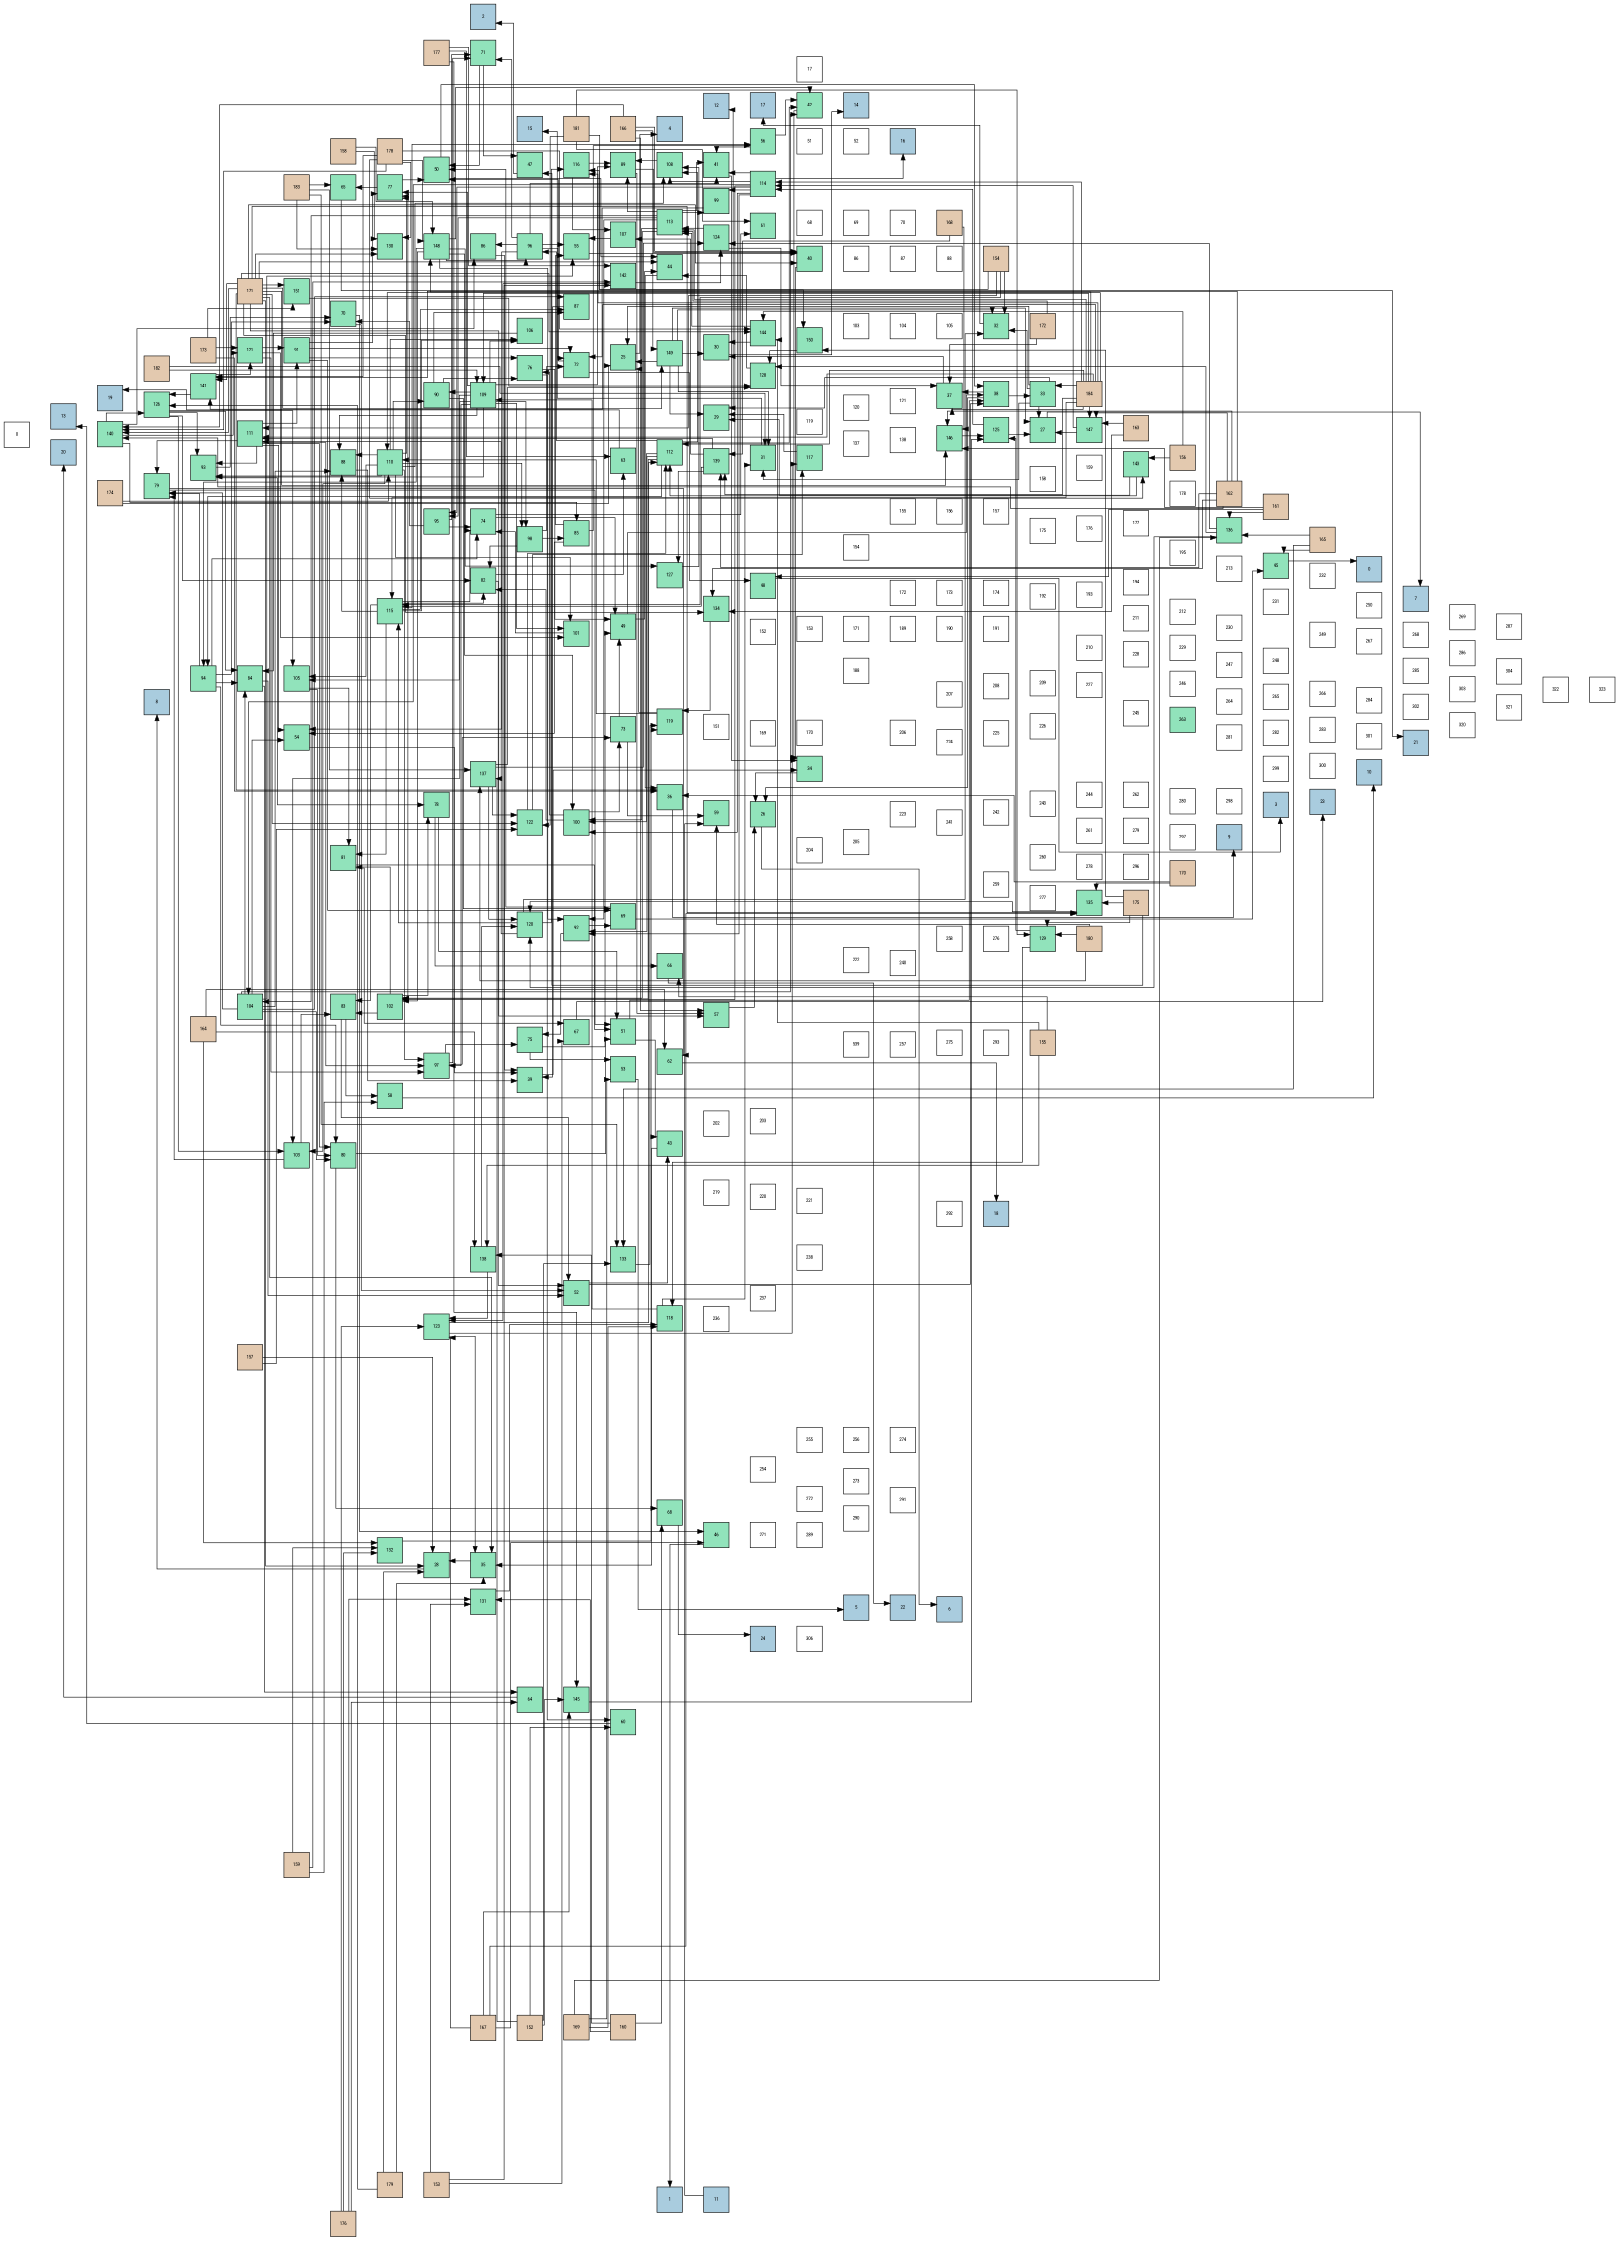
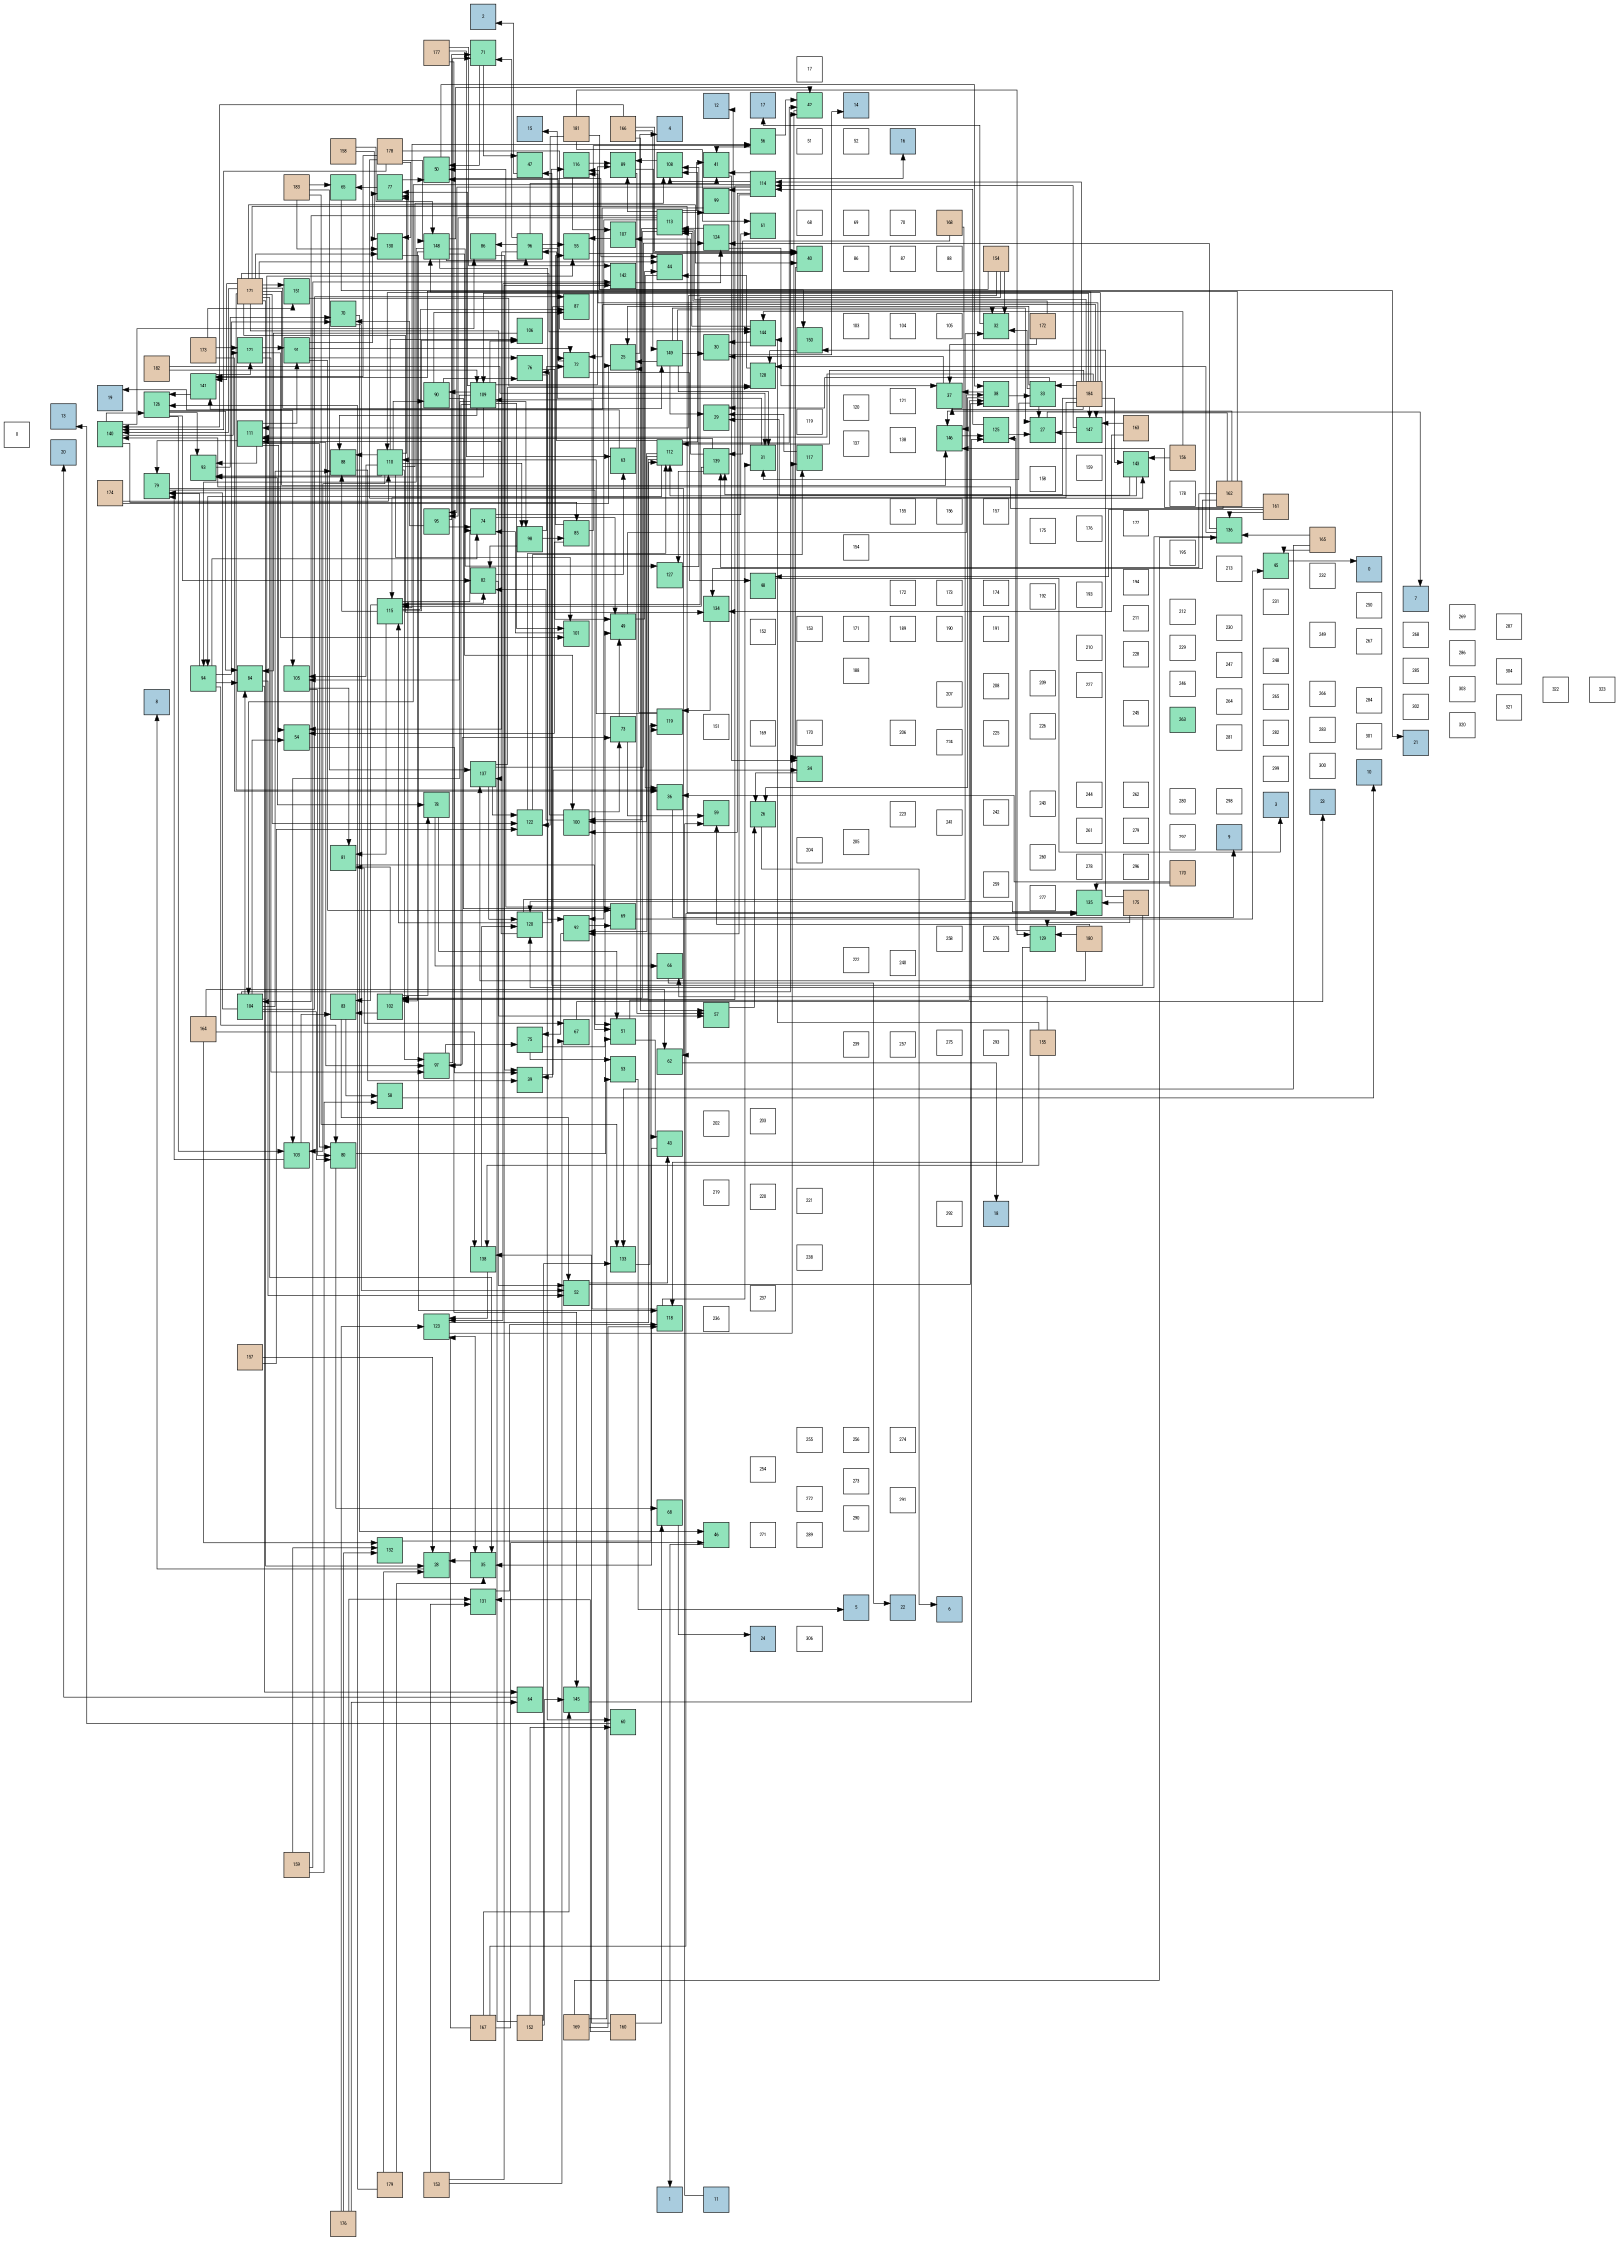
edge "184" -> "143": added
node "539": label "539" -> "239"
edge "130" -> "118": added
